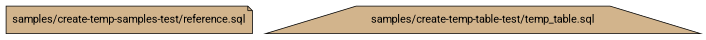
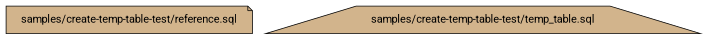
node "samples/create-temp-samples-test/reference.sql": label "samples/create-temp-samples-test/reference.sql" -> "samples/create-temp-table-test/reference.sql"
